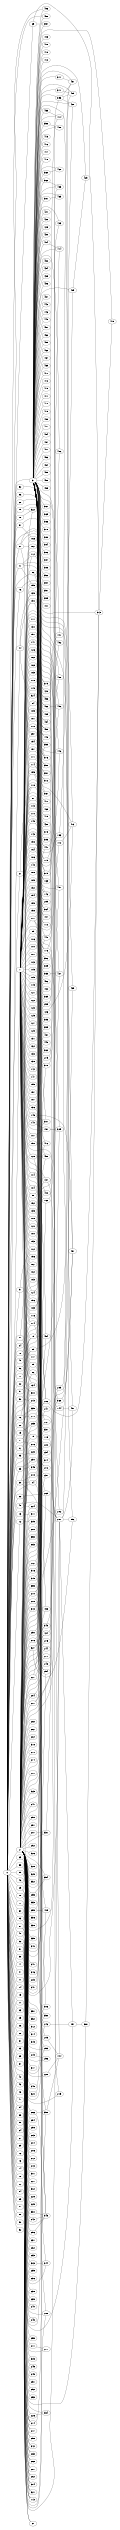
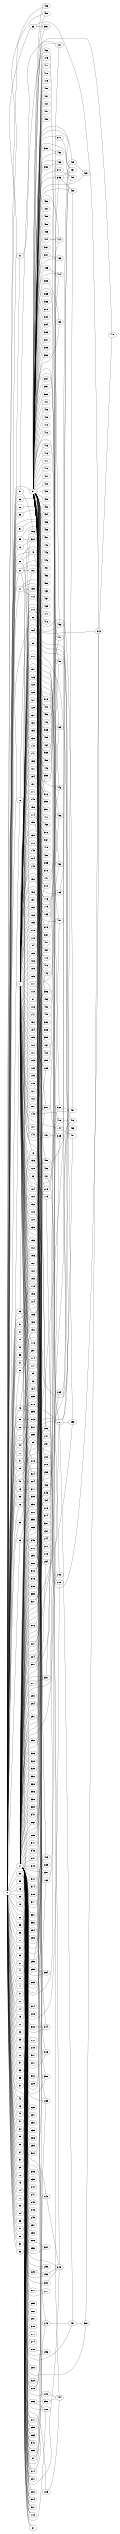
node "91": added
node "225": added
